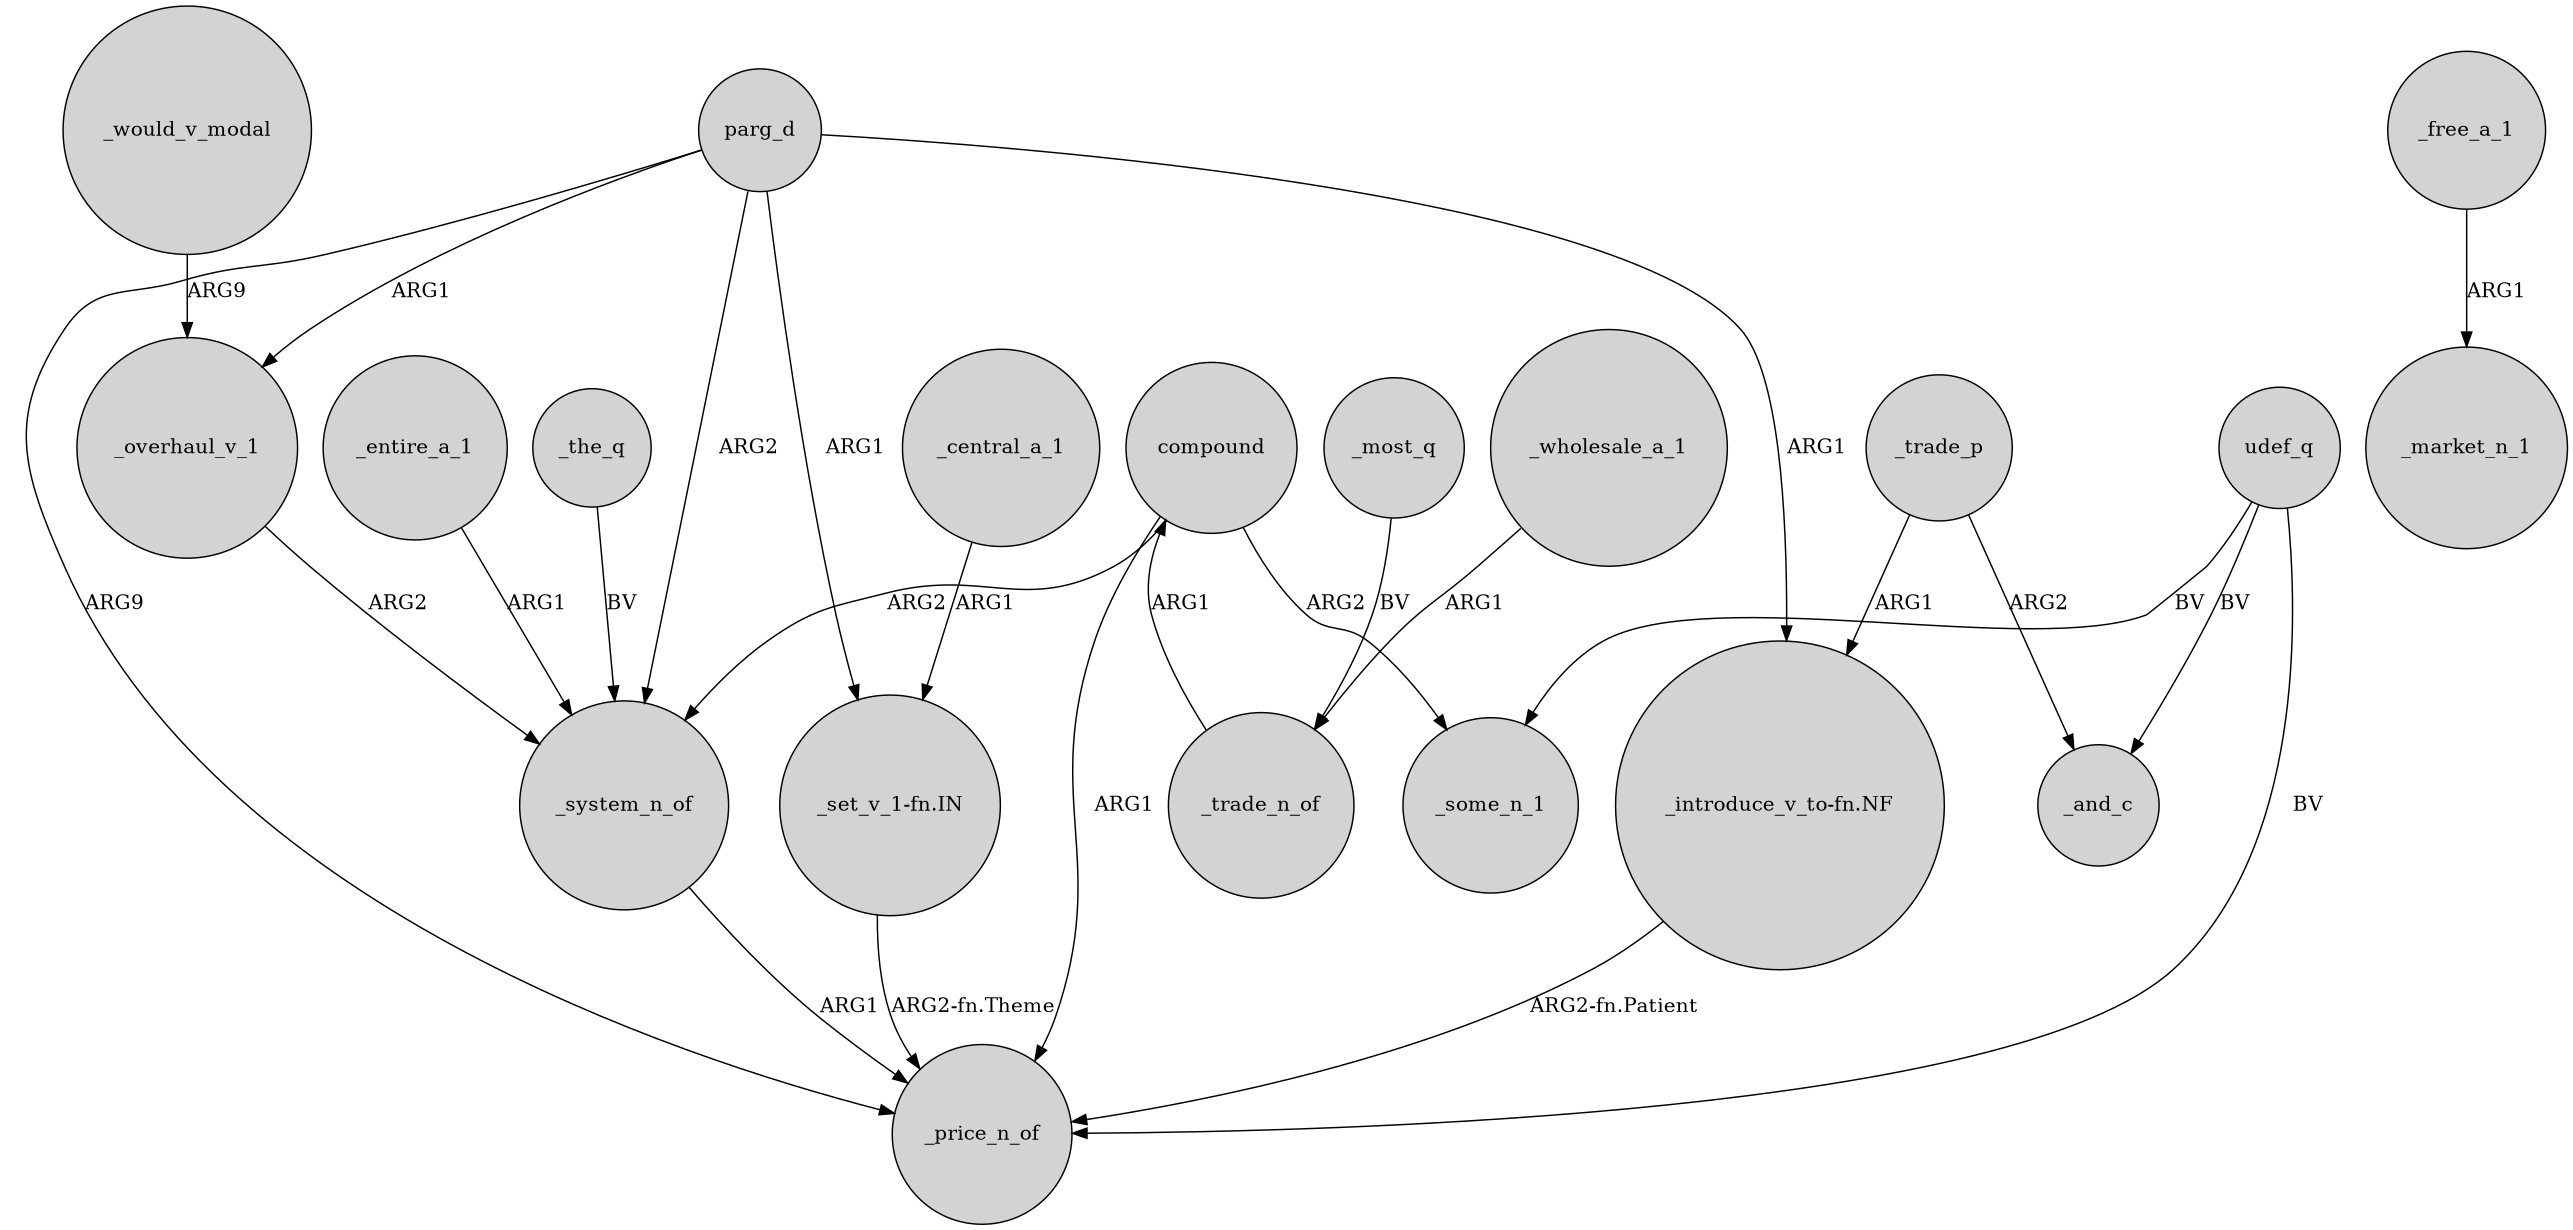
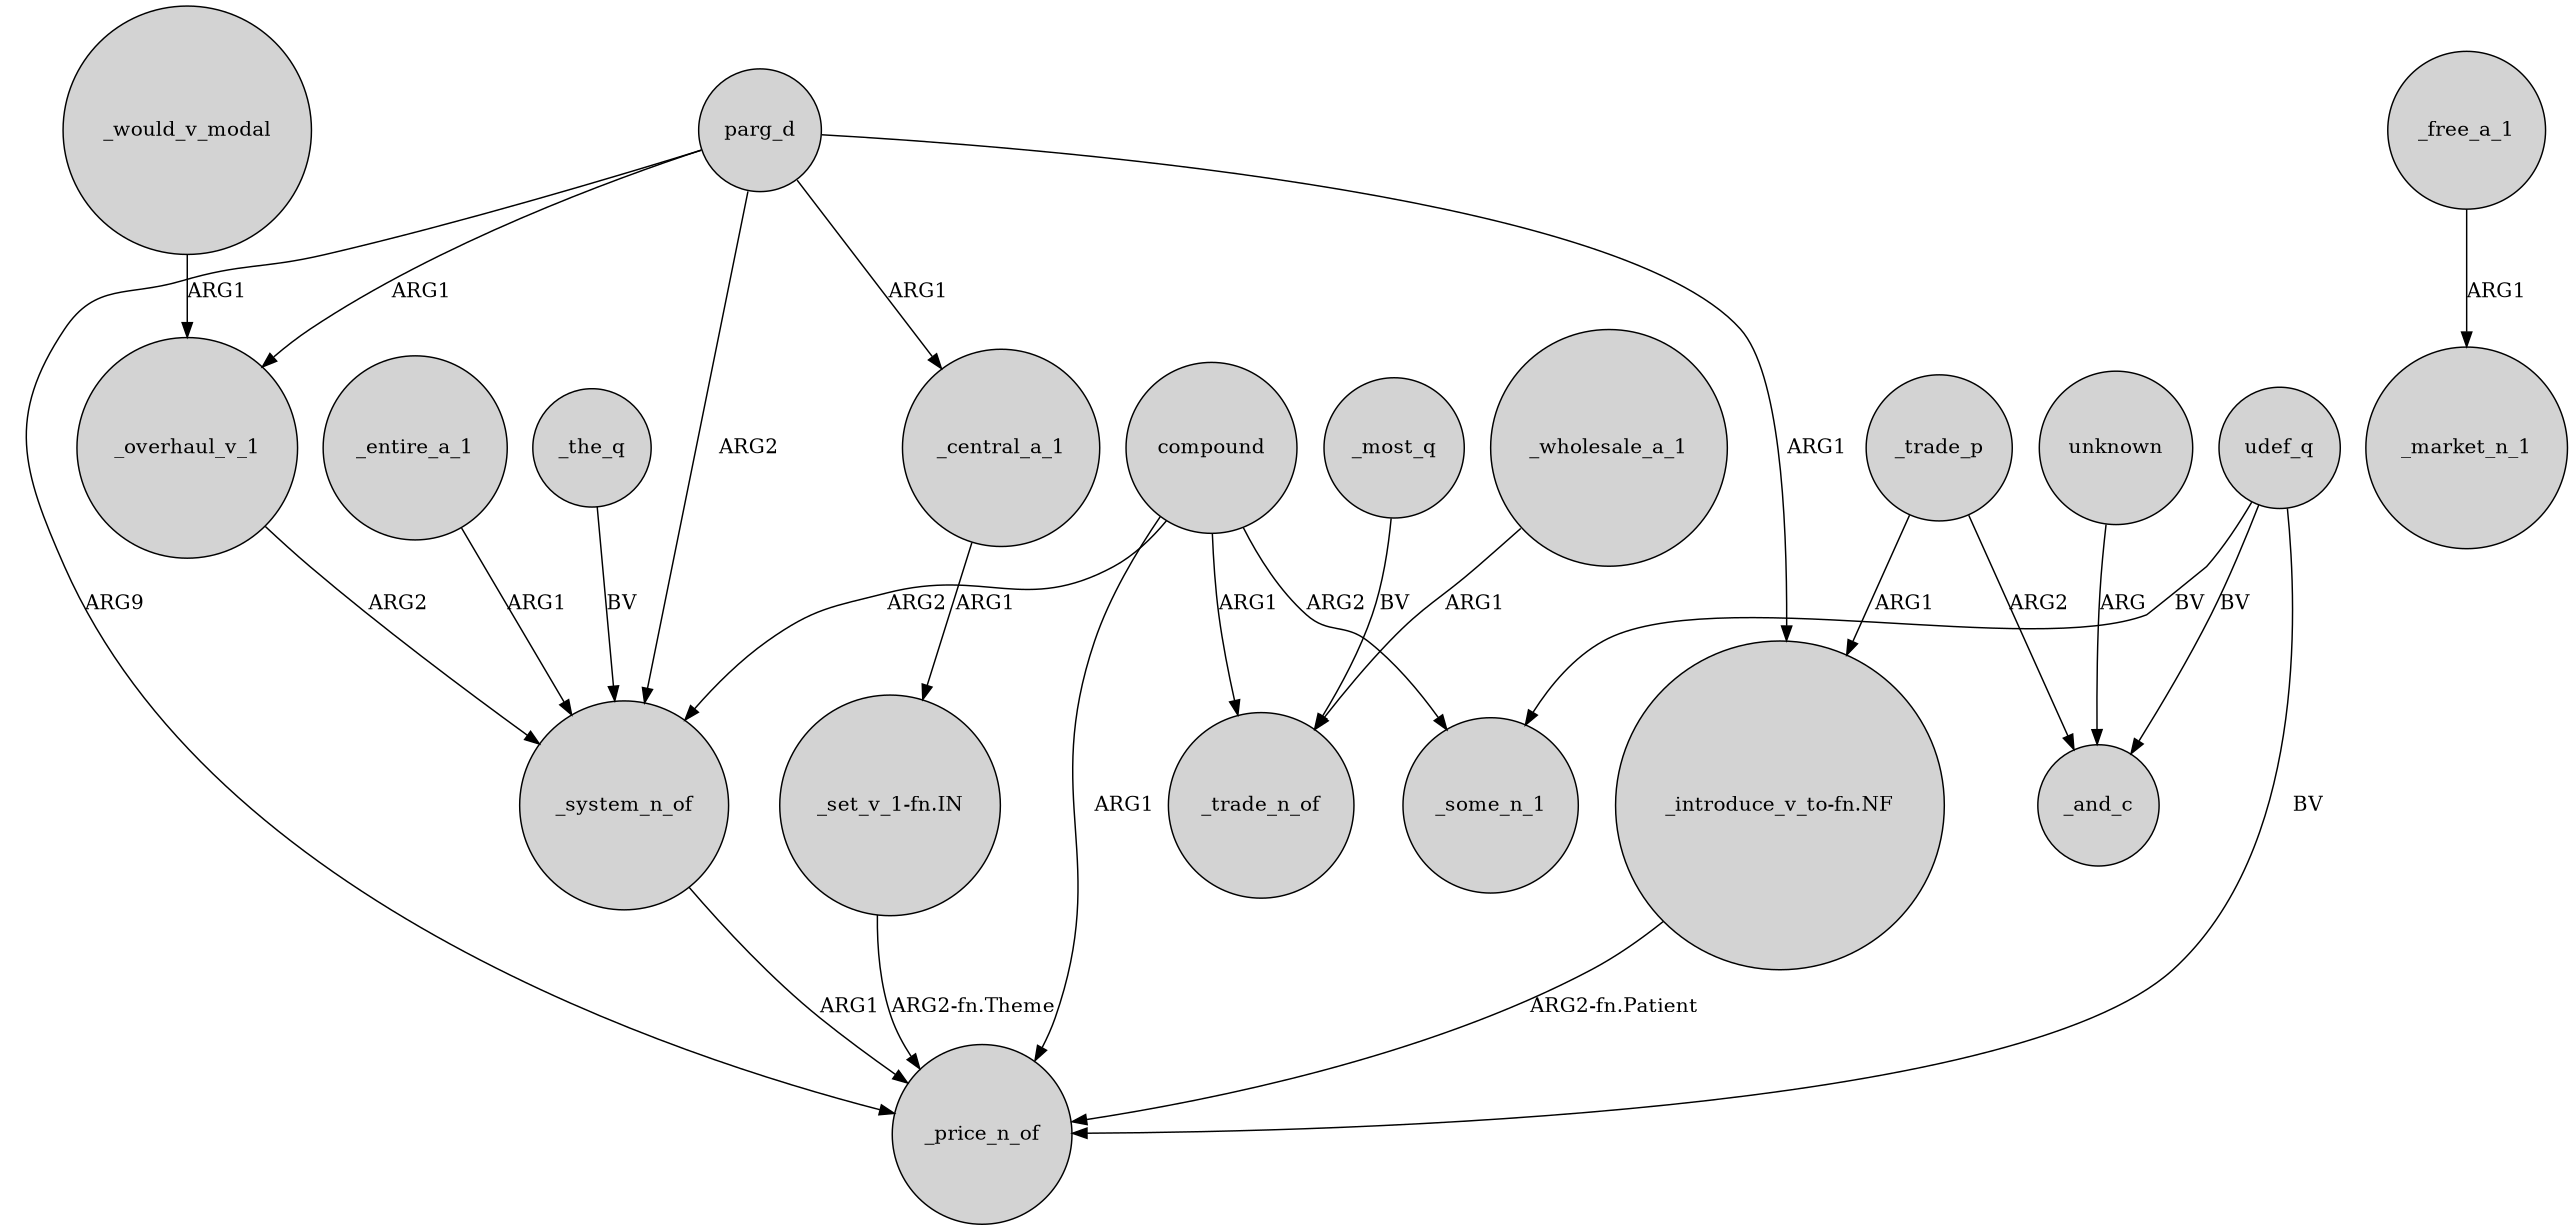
edge "_would_v_modal" -> "_overhaul_v_1": label "ARG9" -> "ARG1"
edge "parg_d" -> "_set_v_1-fn.IN": now "parg_d" -> "_central_a_1"
node "unknown": added
edge "_trade_n_of" -> "compound": reversed
